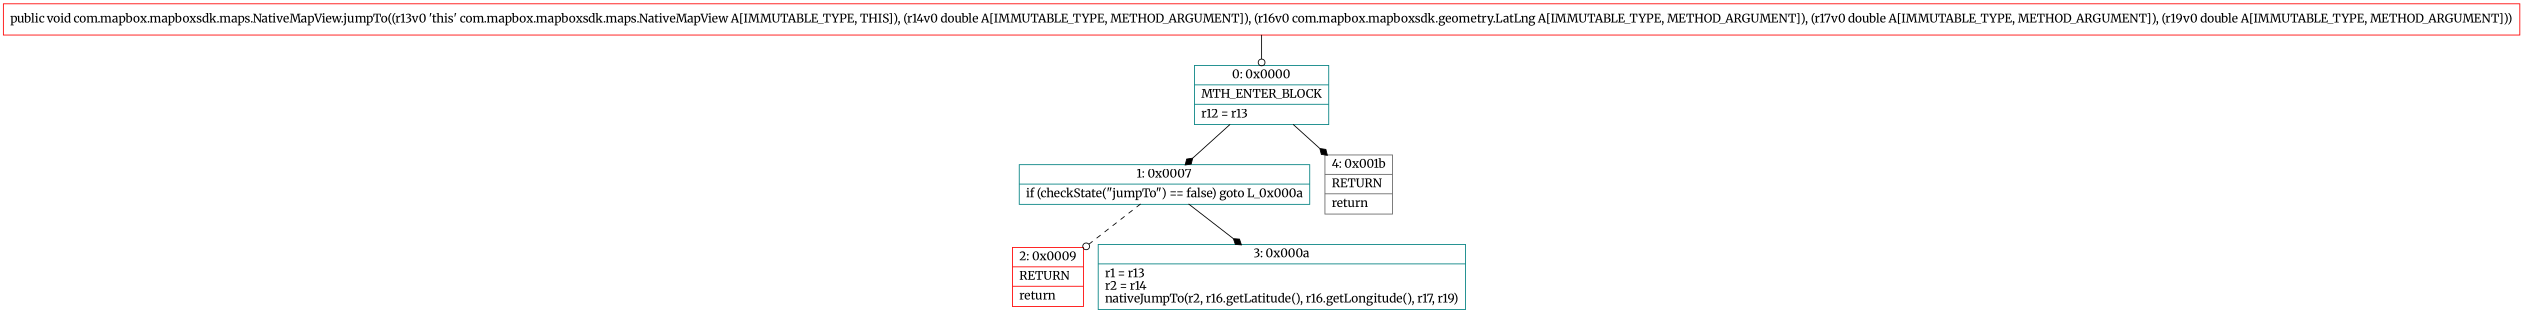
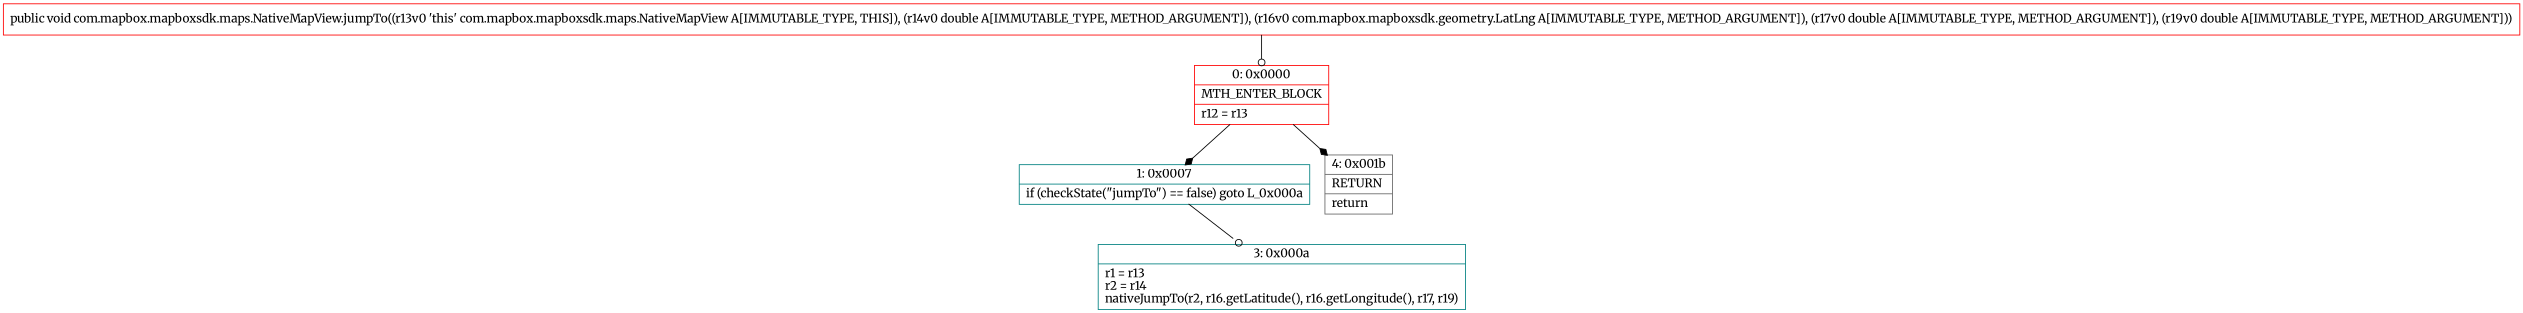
node "0: 0x0000": color teal -> red
edge "1: 0x0007" -> "3: 0x000a": arrowhead diamond -> odot
node "2: 0x0009": removed
